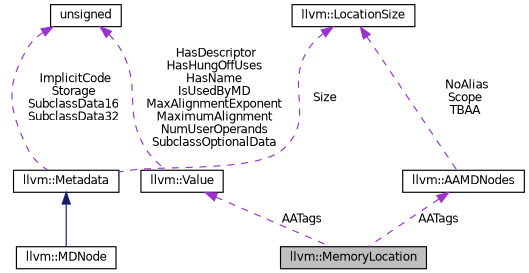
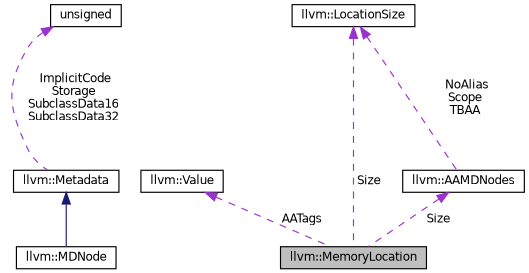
edge "llvm::Value" -> "unsigned": removed, label "HasDescriptor HasHungOffUses HasName IsUsedByMD MaxAlignmentExponent MaximumAlignment NumUserOperands SubclassOptionalData"
edge "llvm::Metadata" -> "llvm::LocationSize": now "llvm::MemoryLocation" -> "llvm::LocationSize"
edge "llvm::MemoryLocation" -> "llvm::AAMDNodes": label " AATags" -> " Size"
